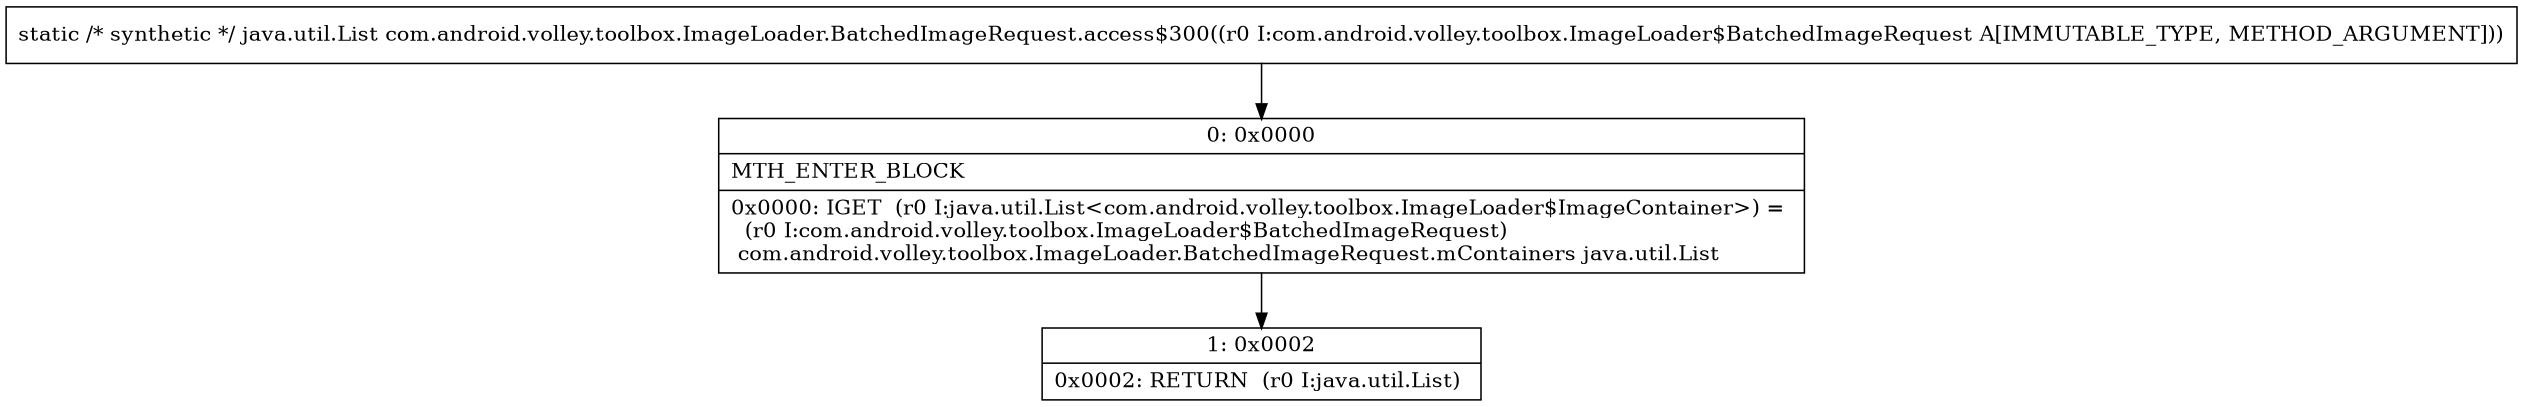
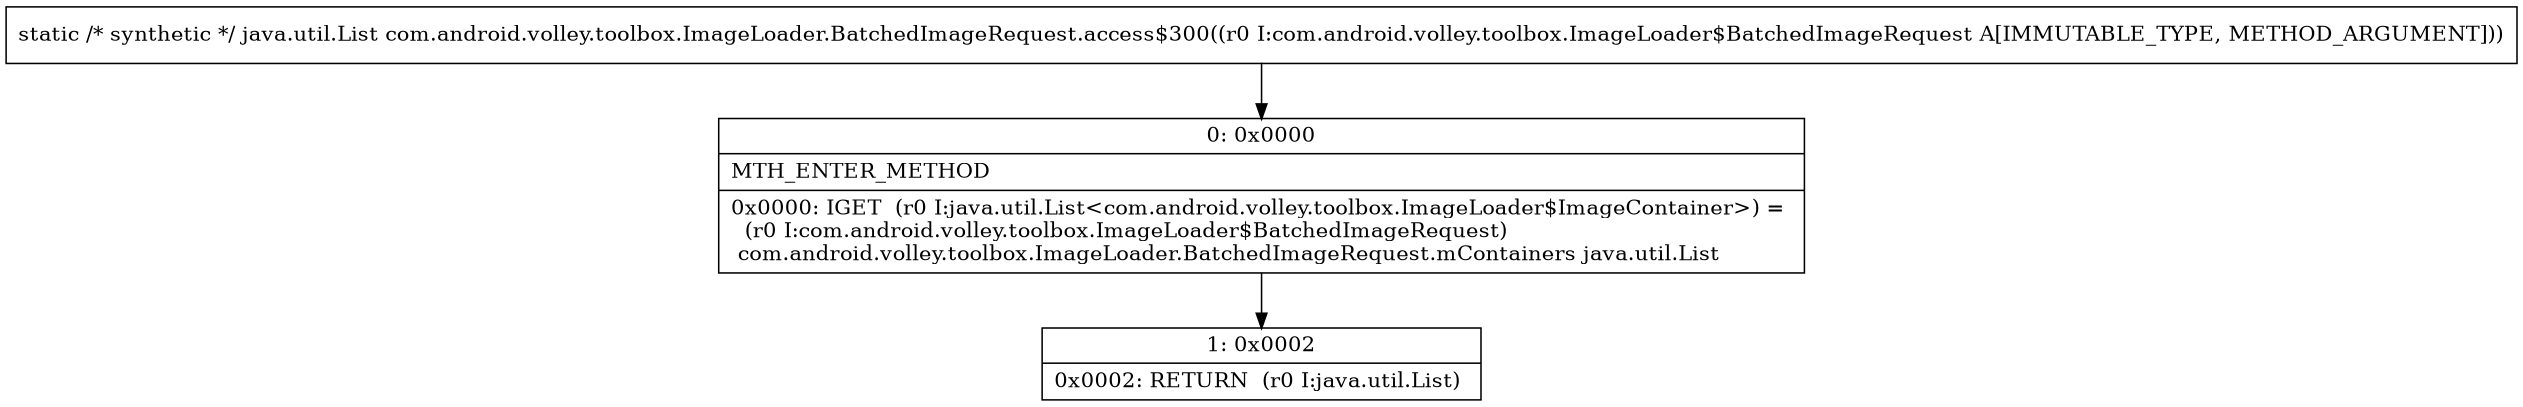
node "0: 0x0000": text "MTH_ENTER_BLOCK" -> "MTH_ENTER_METHOD"
